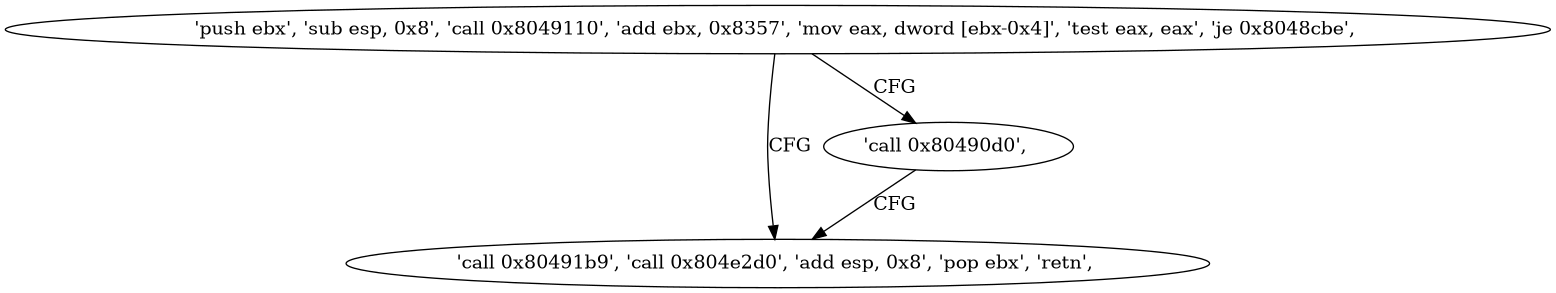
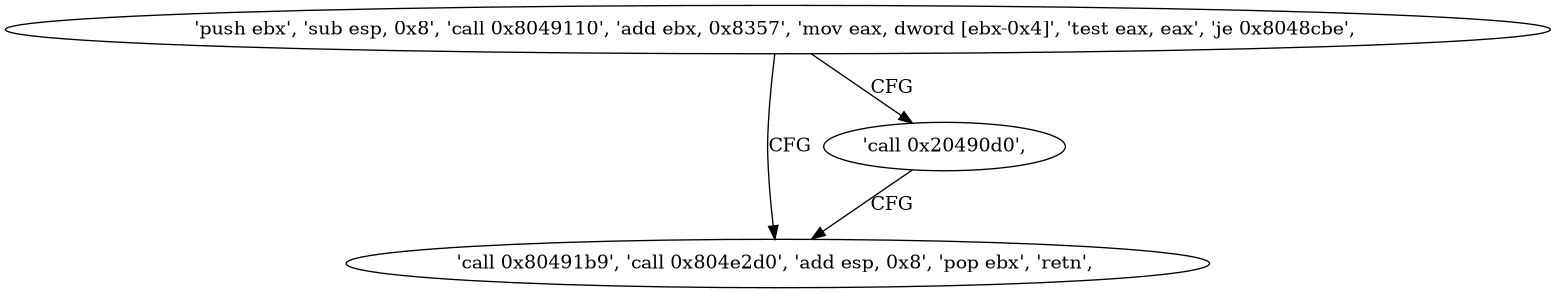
node "'call 0x80490d0',": label "'call 0x80490d0'," -> "'call 0x20490d0',"
